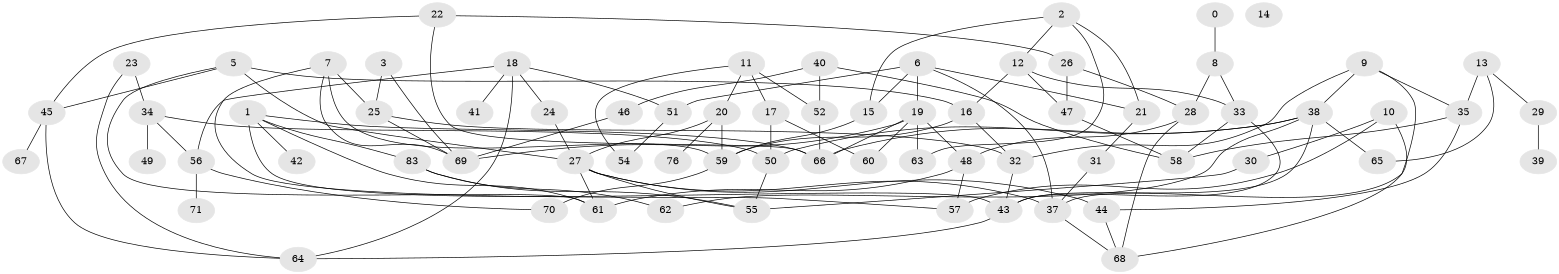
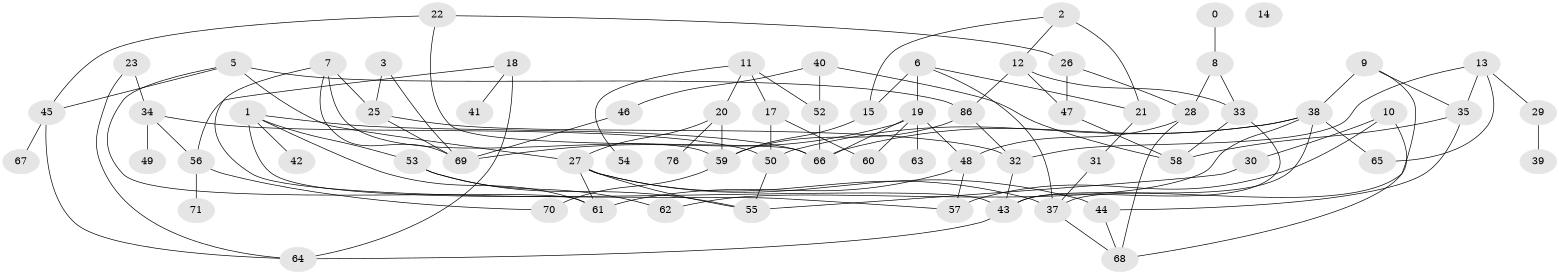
node "24": removed
node "51": removed
node "16": label "16" -> "86"
edge "2" -- "63": removed
edge "9" -- "32": now "13" -- "32"
node "83": label "83" -> "53"
